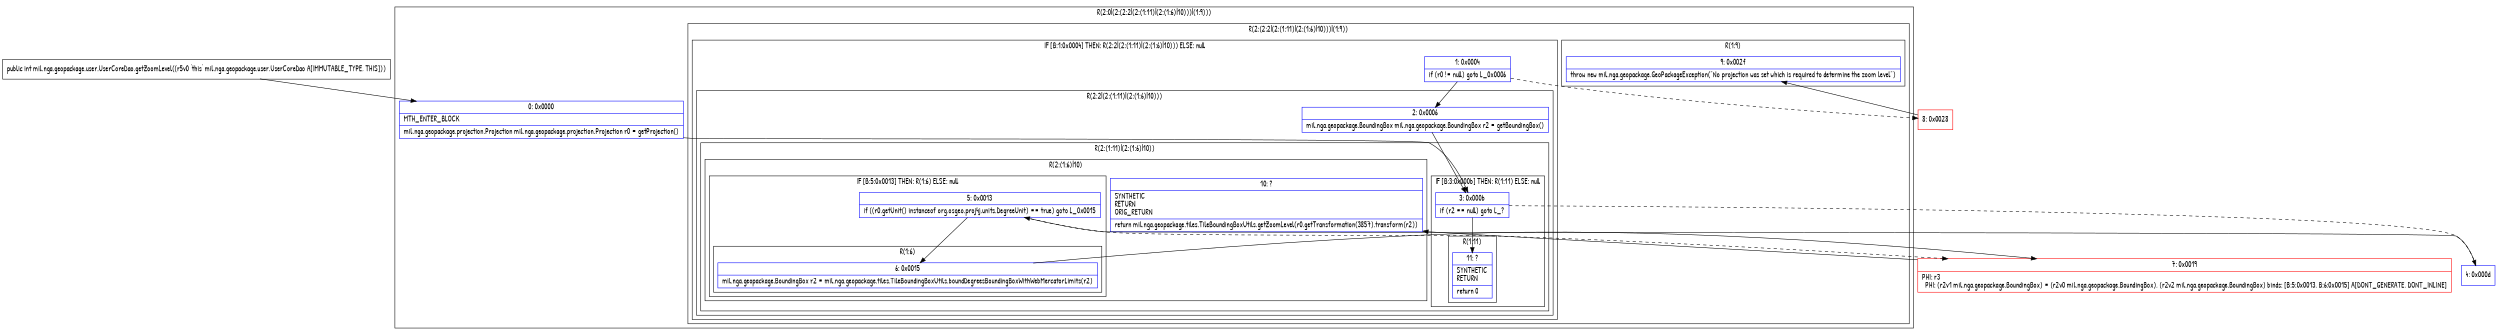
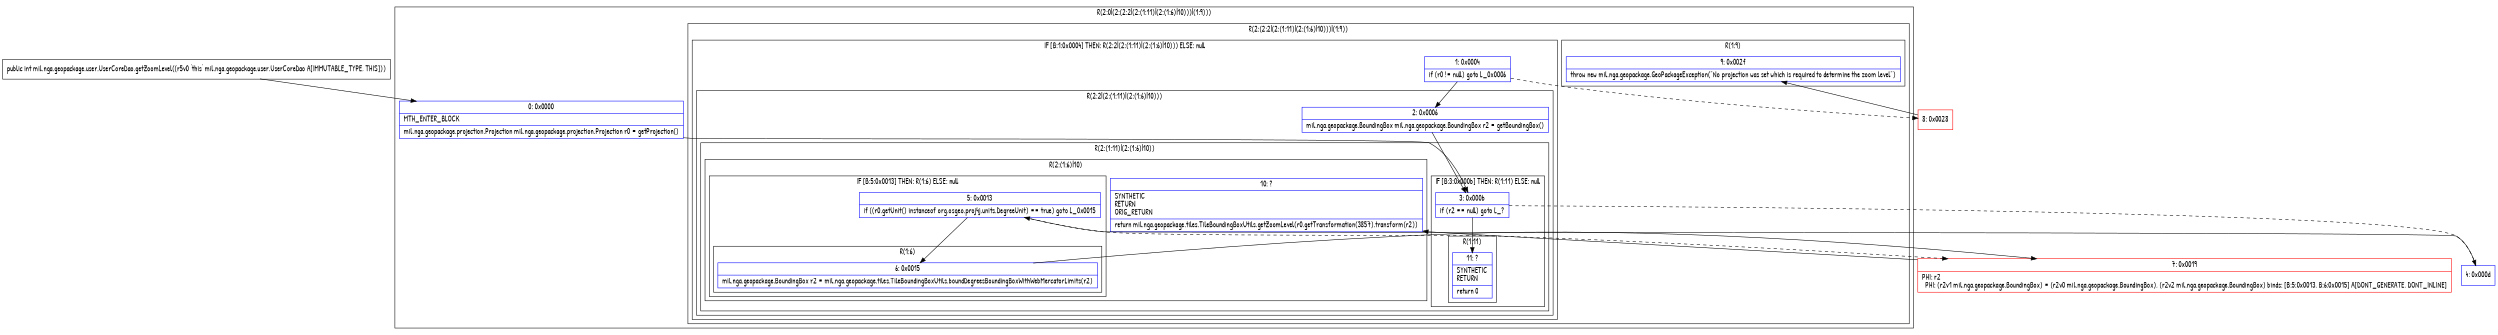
node "7: 0x0019": text "PHI: r3" -> "PHI: r2"
